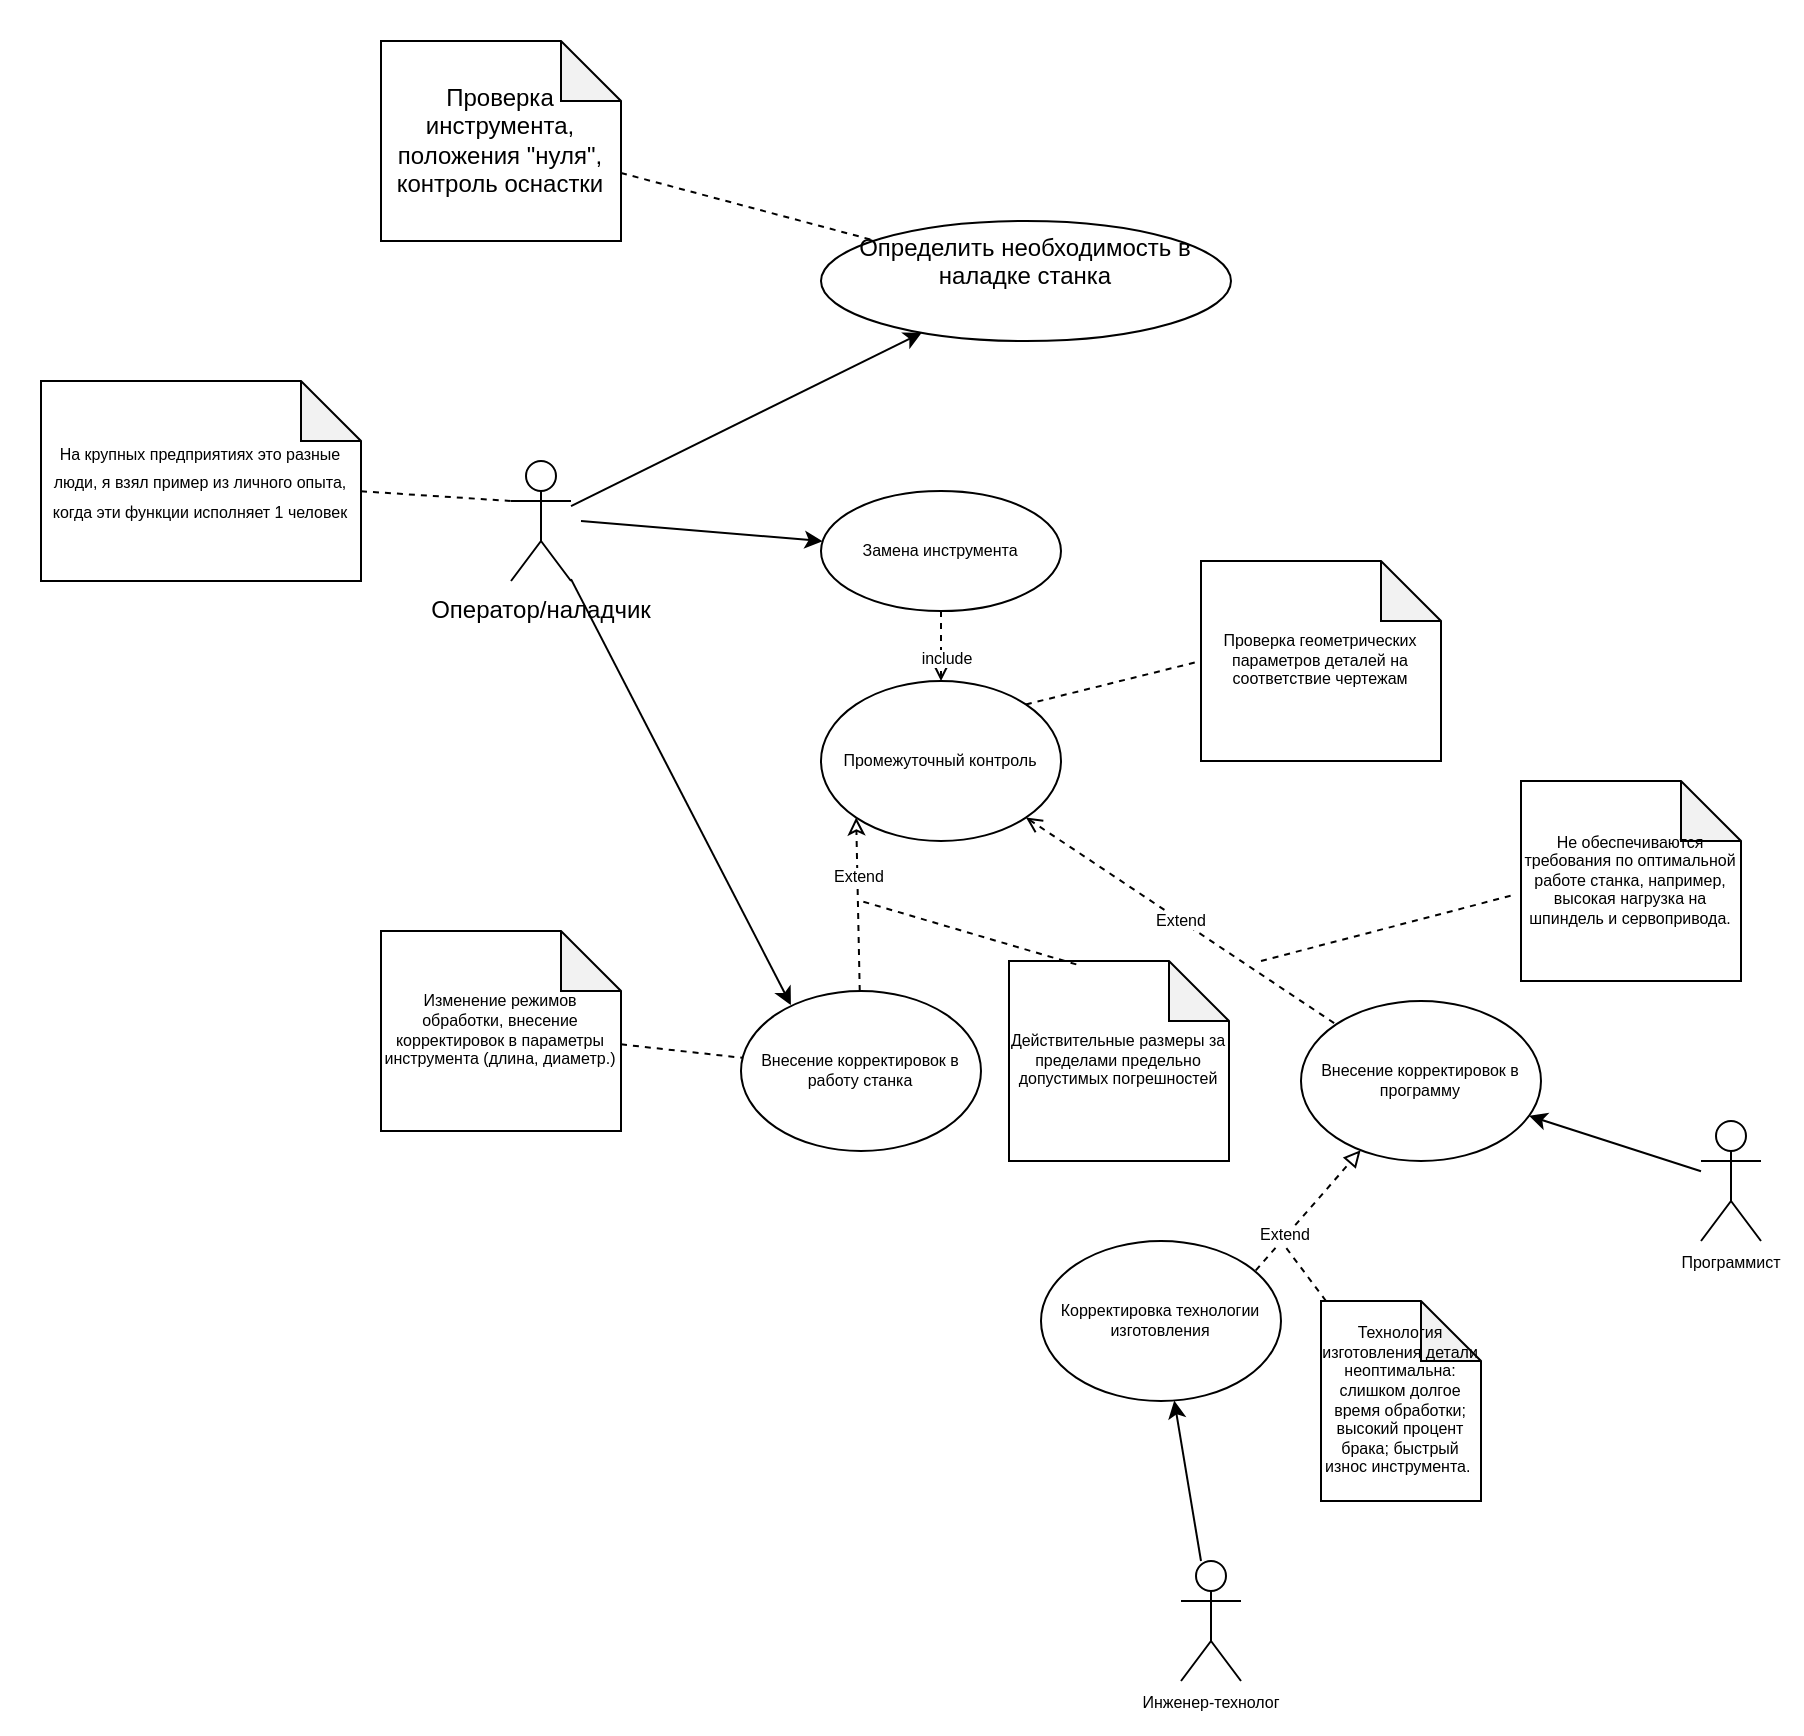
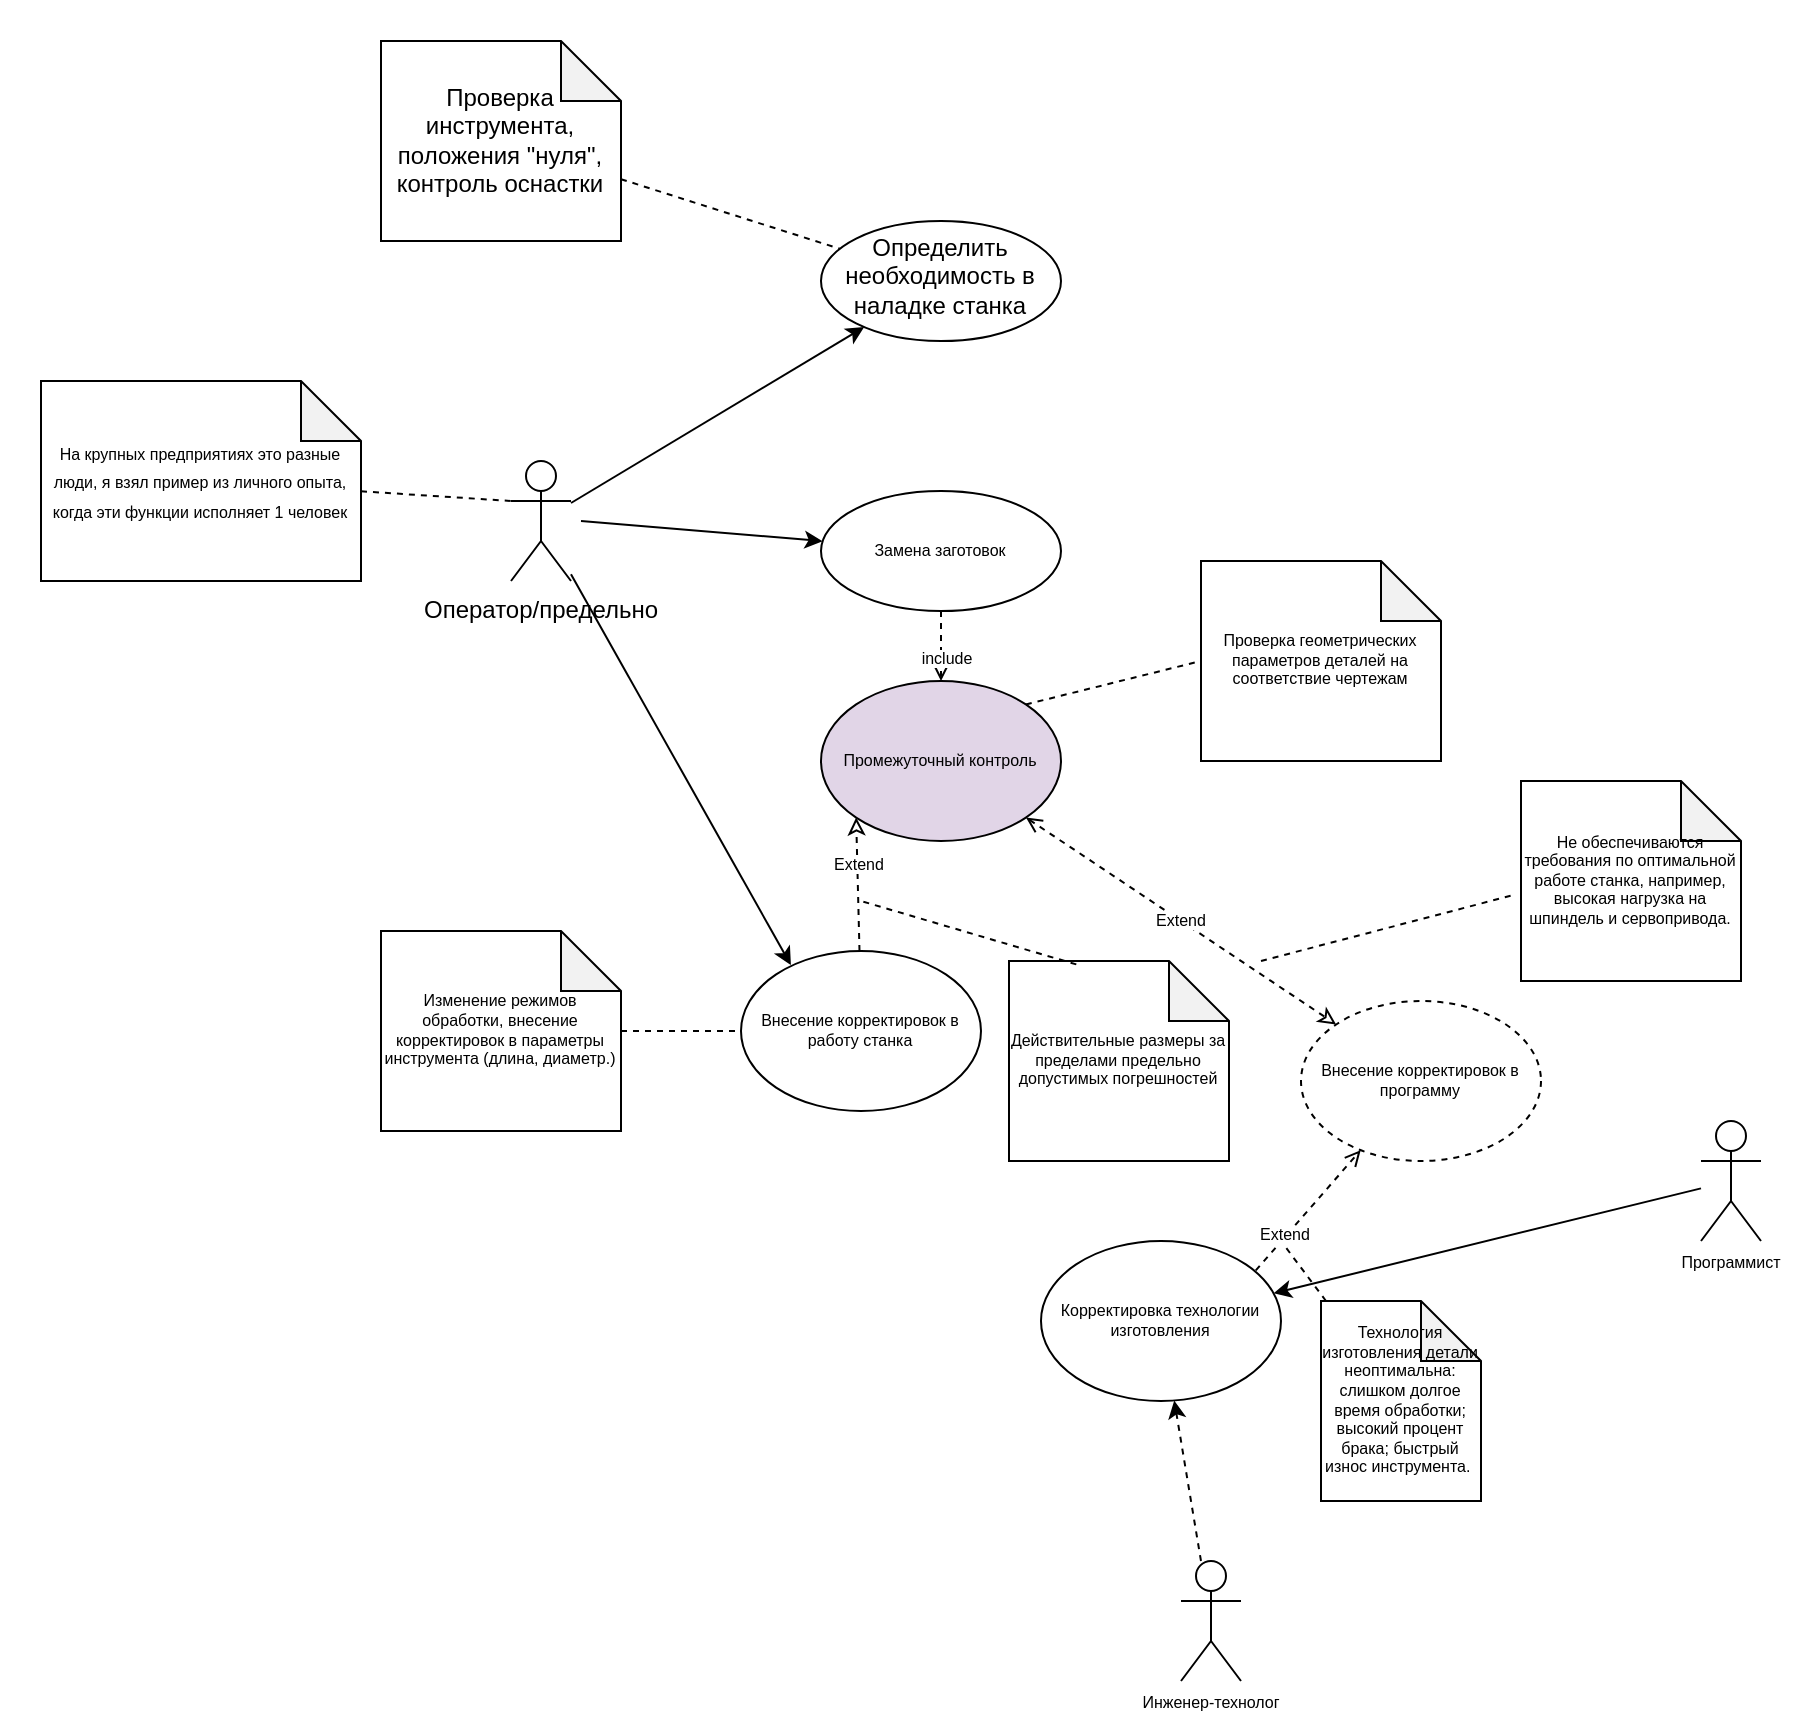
node "Определить необходимость в наладке станка": size 410x120 -> 240x120
node "Замена инструмента": label "Замена инструмента" -> "Замена заготовок"
node "Оператор/наладчик": label "Оператор/наладчик" -> "Оператор/предельно"
node "Промежуточный контроль": fillcolor #ffffff -> #e1d5e7
edge "Внесение корректировок в программу" -> "Промежуточный контроль": arrowhead none -> classic
node "Внесение корректировок в работу станка": moved (861, 1071) -> (861, 1031)
node "Внесение корректировок в программу": style solid -> dashed
edge "Программист" -> "Внесение корректировок в программу": now "Программист" -> "Корректировка технологии изготовления"
edge "Корректировка технологии изготовления" -> "Внесение корректировок в программу": arrowhead block -> open
edge "Инженер-технолог" -> "Корректировка технологии изготовления": style solid -> dashed
